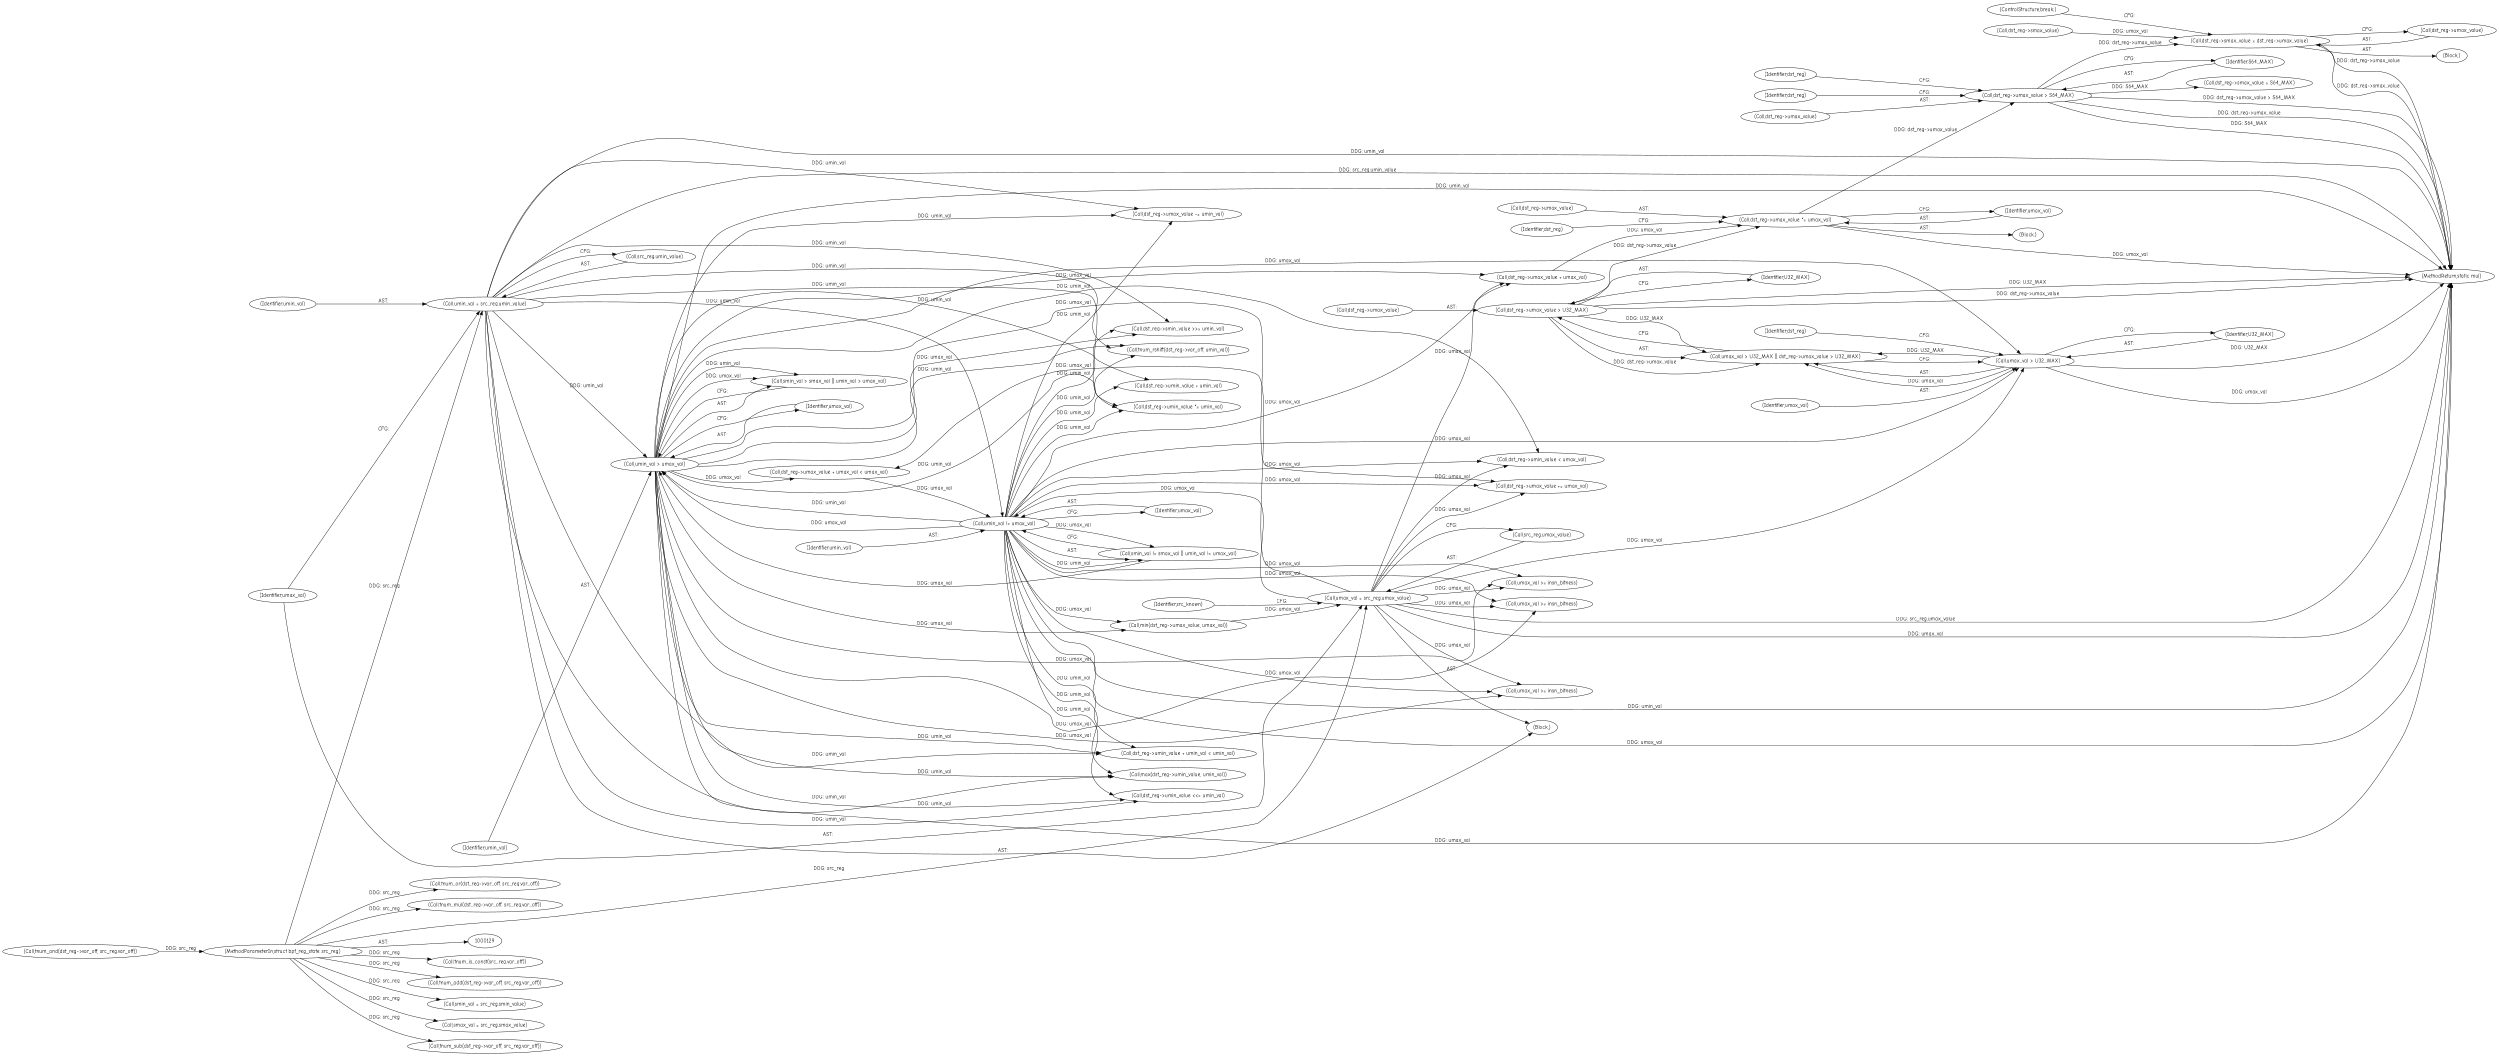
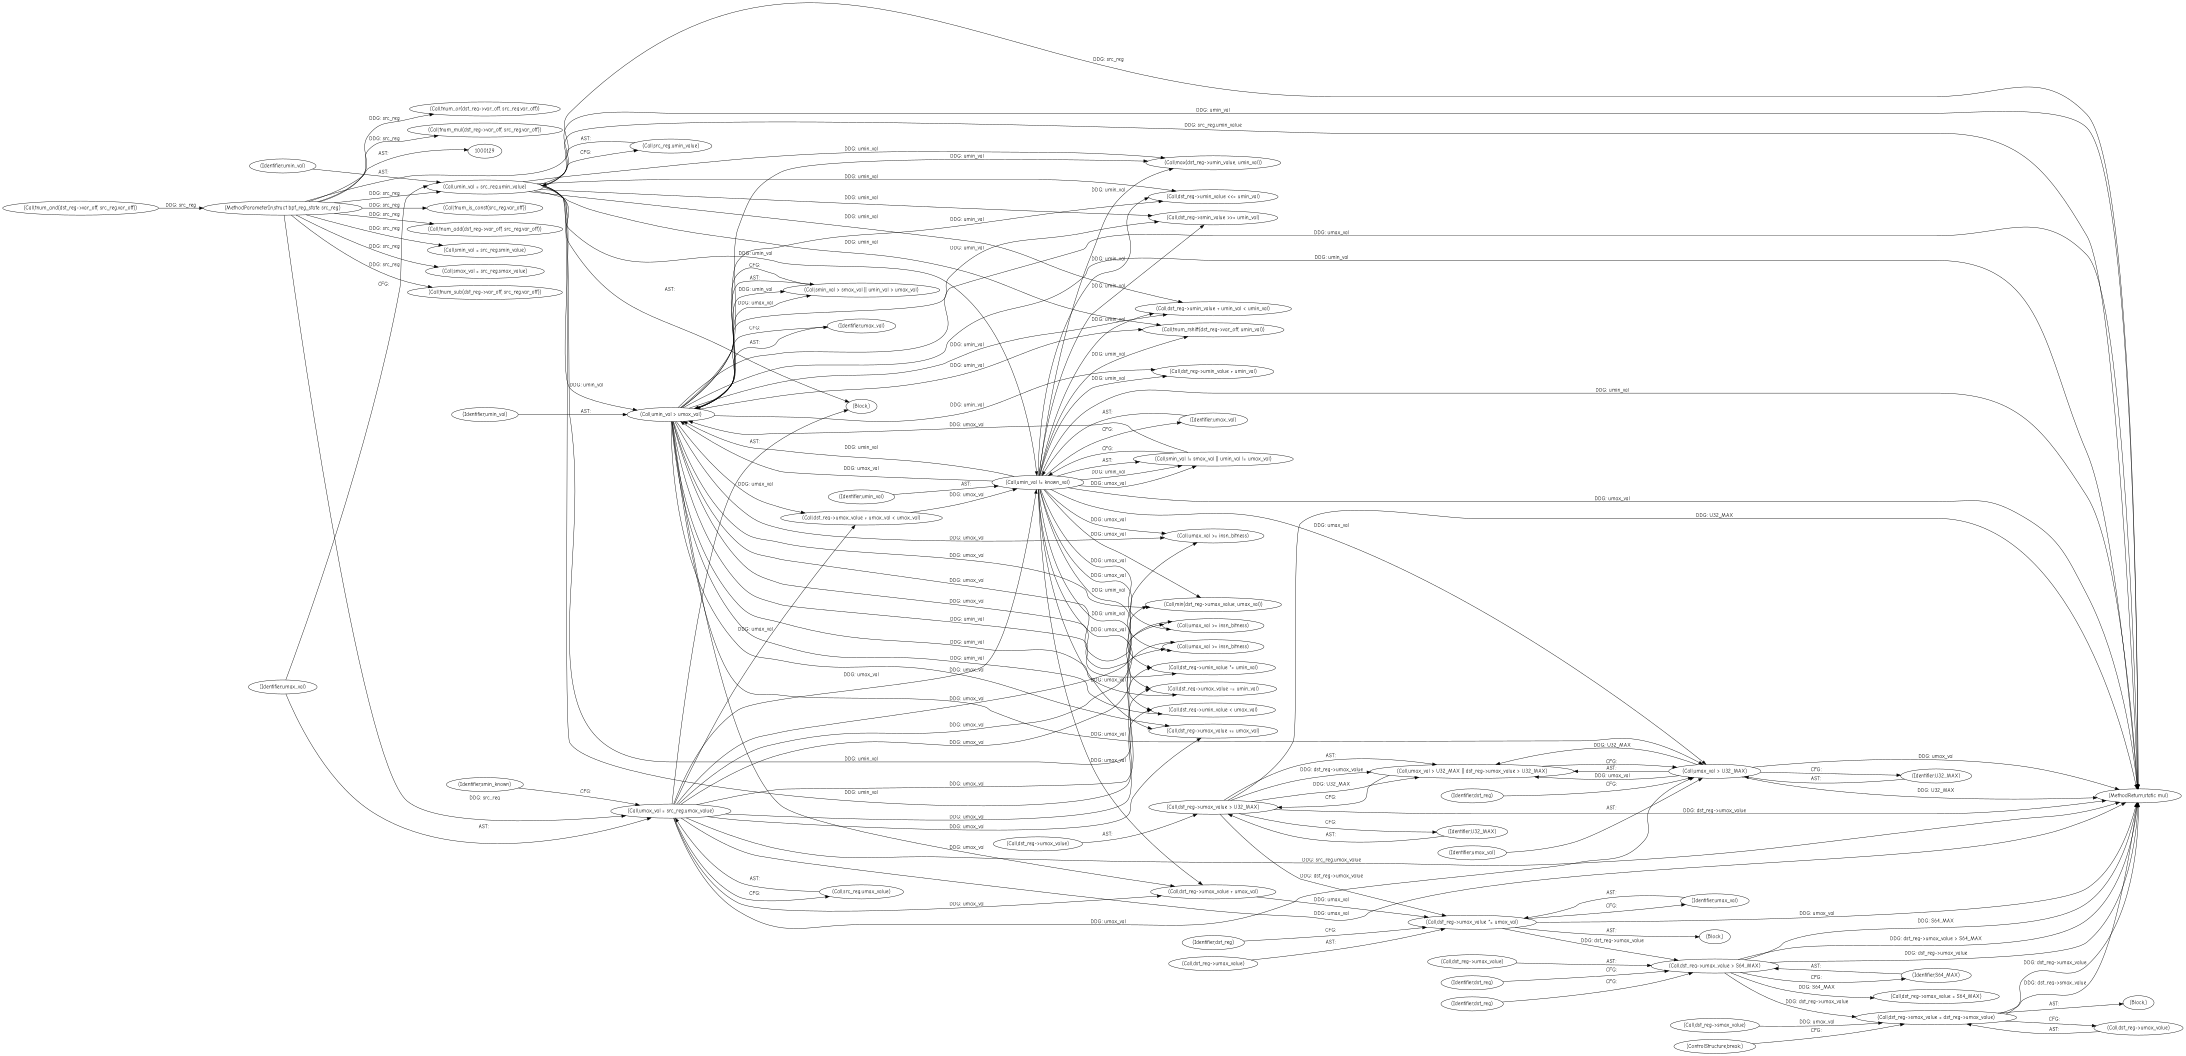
edge "(MethodParameterIn,struct bpf_reg_state src_reg)" -> "(MethodReturn,static mul)": added, label "DDG: src_reg"
edge "(Call,umin_val > umax_val)" -> "(Call,dst_reg->smin_value >>= umin_val)": label "DDG: umax_val" -> "DDG: umin_val"
node "(Call,umin_val != umax_val)": label "(Call,umin_val != umax_val)" -> "(Call,umin_val != known_val)"
node "(Identifier,src_known)": label "(Identifier,src_known)" -> "(Identifier,smin_known)"
edge "(Call,min(dst_reg->umax_value, umax_val))" -> "(Call,umax_val = src_reg.umax_value)": reversed
